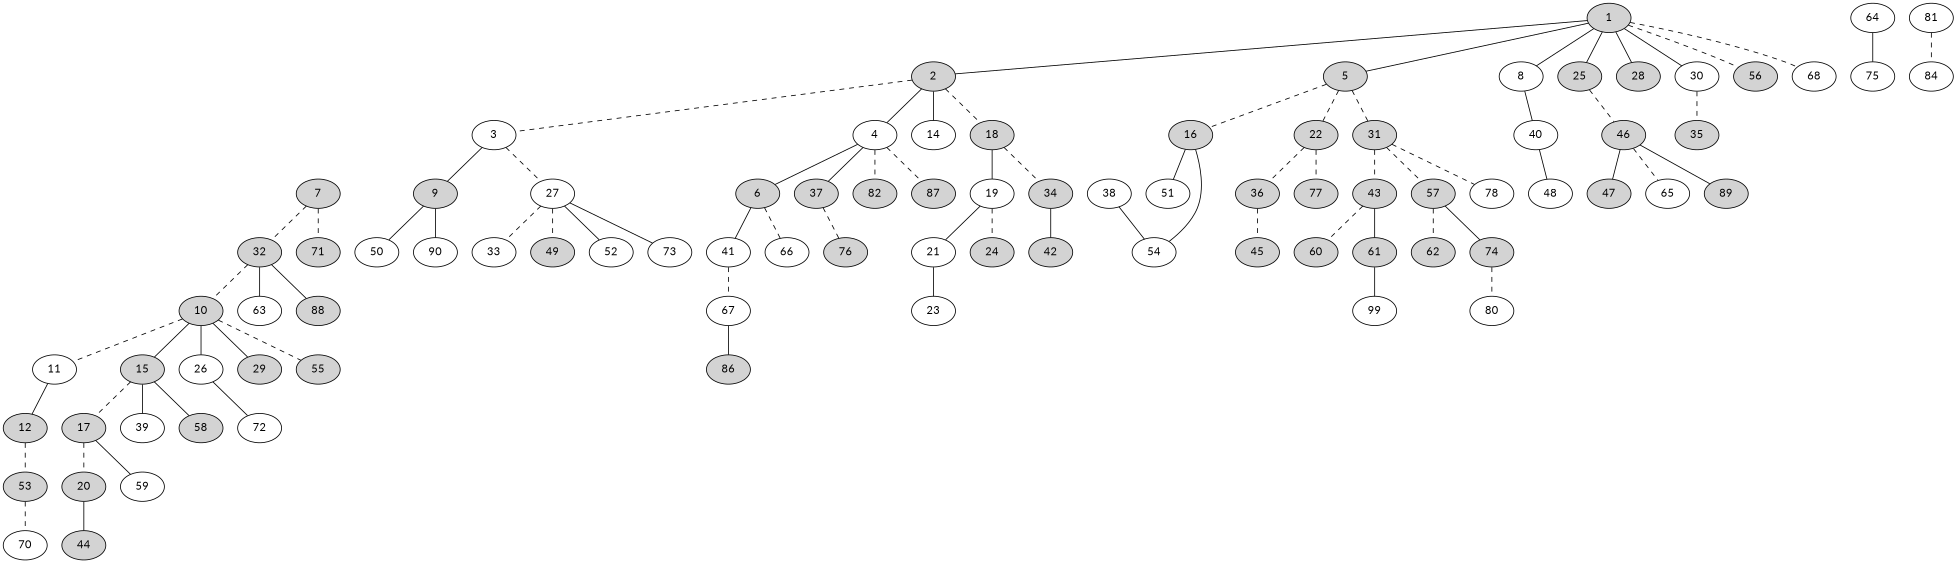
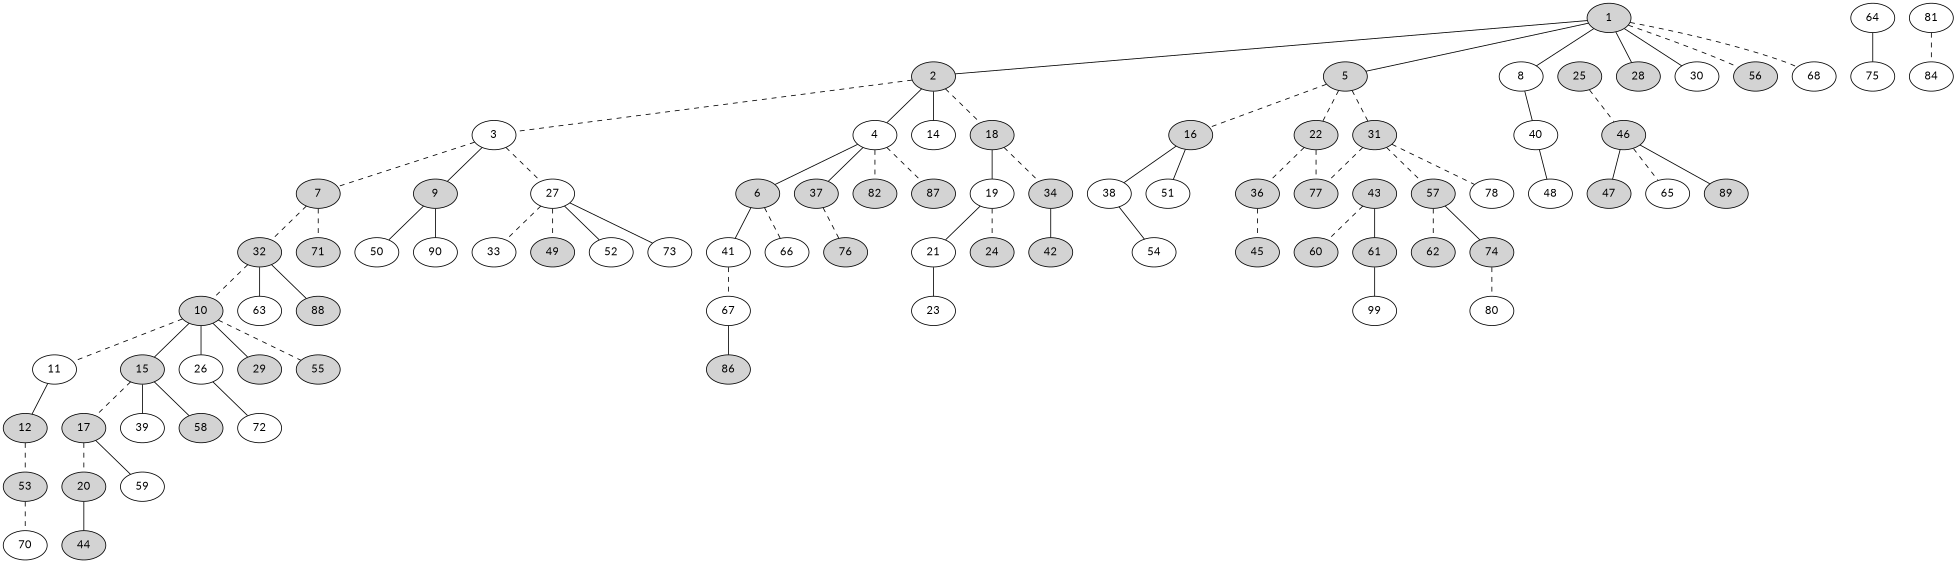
edge "1" -- "25": removed
node "35": removed
edge "3" -- "7": added
edge "31" -- "43": now "31" -- "77"
edge "16" -- "54": now "16" -- "38"
